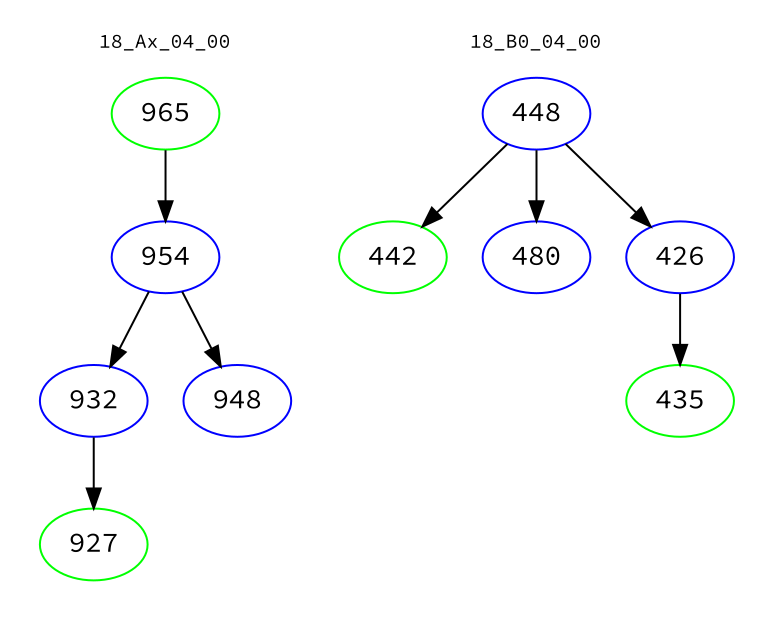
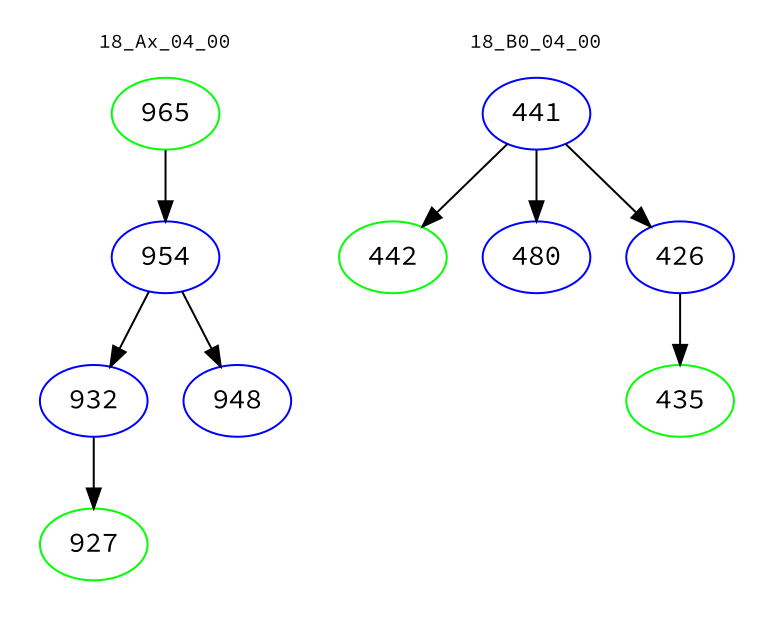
node "448": label "448" -> "441"
